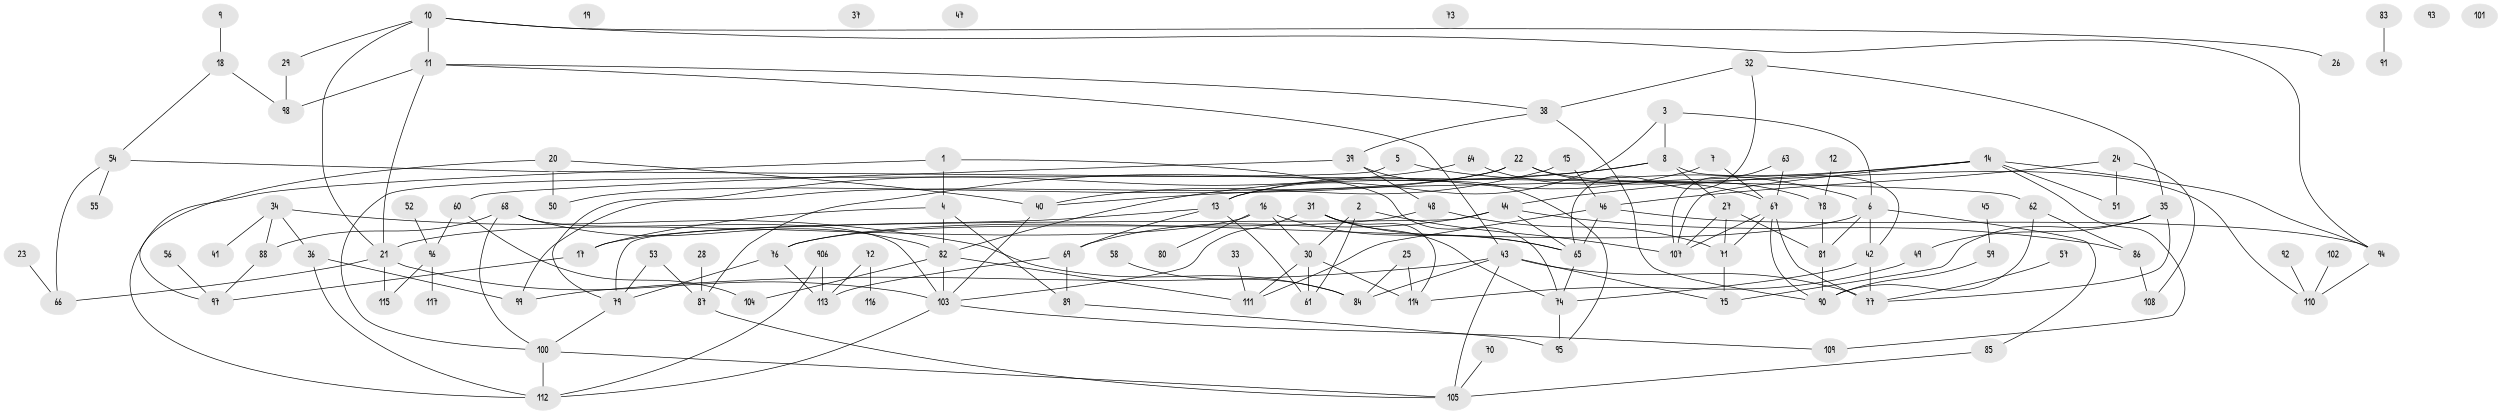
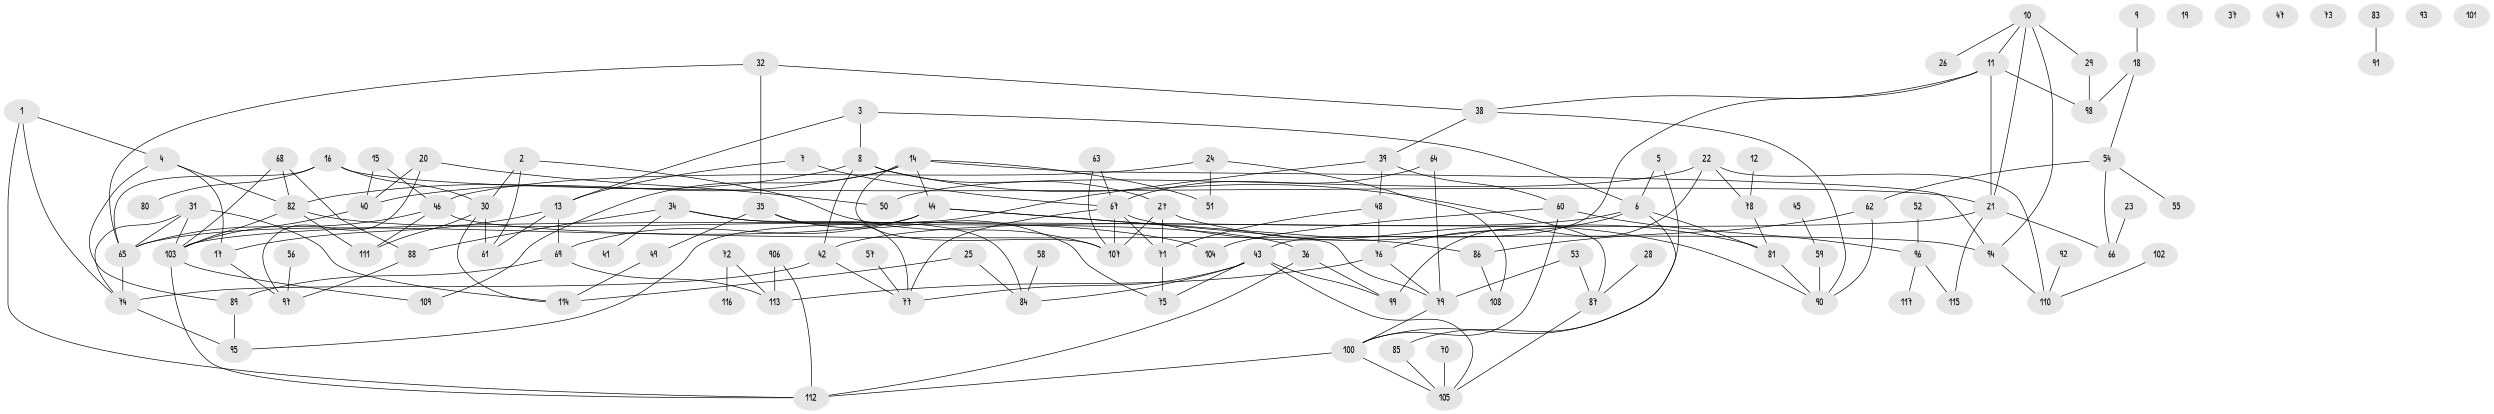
node "33": removed
edge "68" -- "100": now "60" -- "100"
